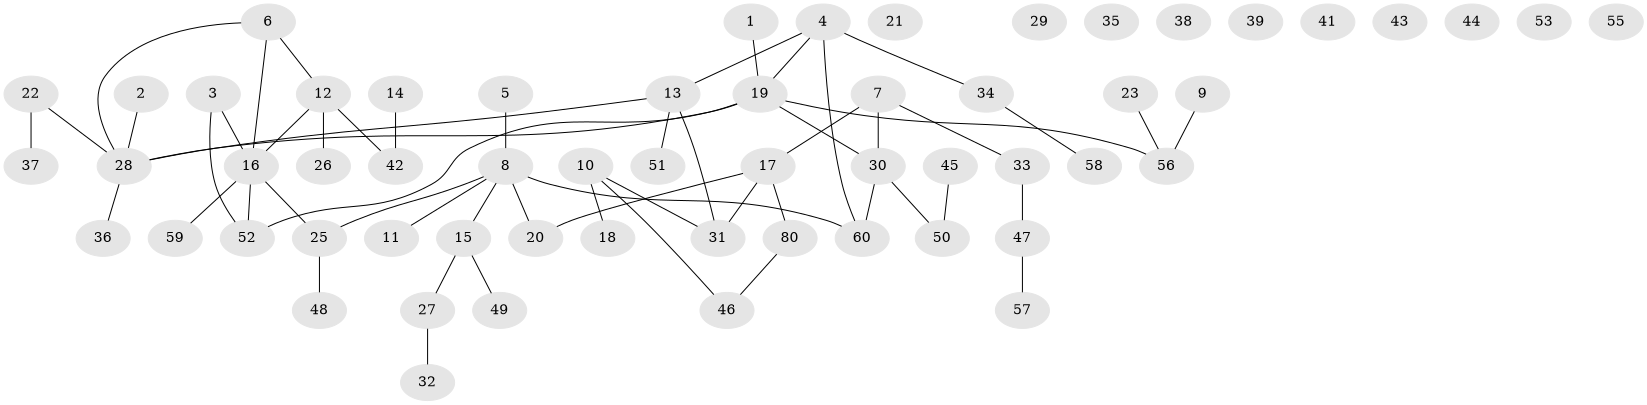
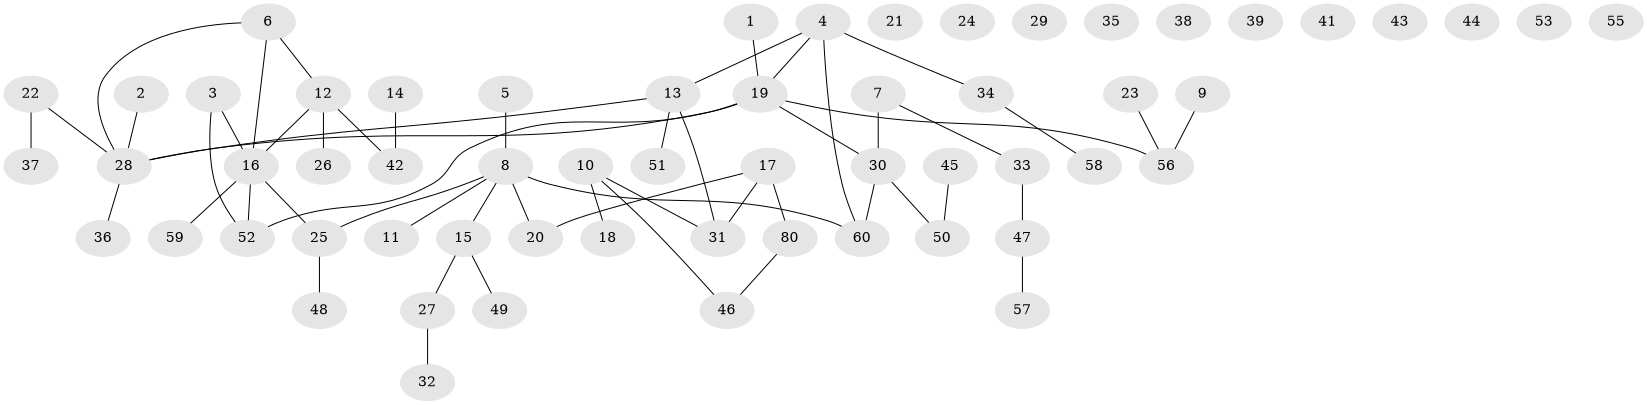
node "24": added
edge "7" -- "17": removed
